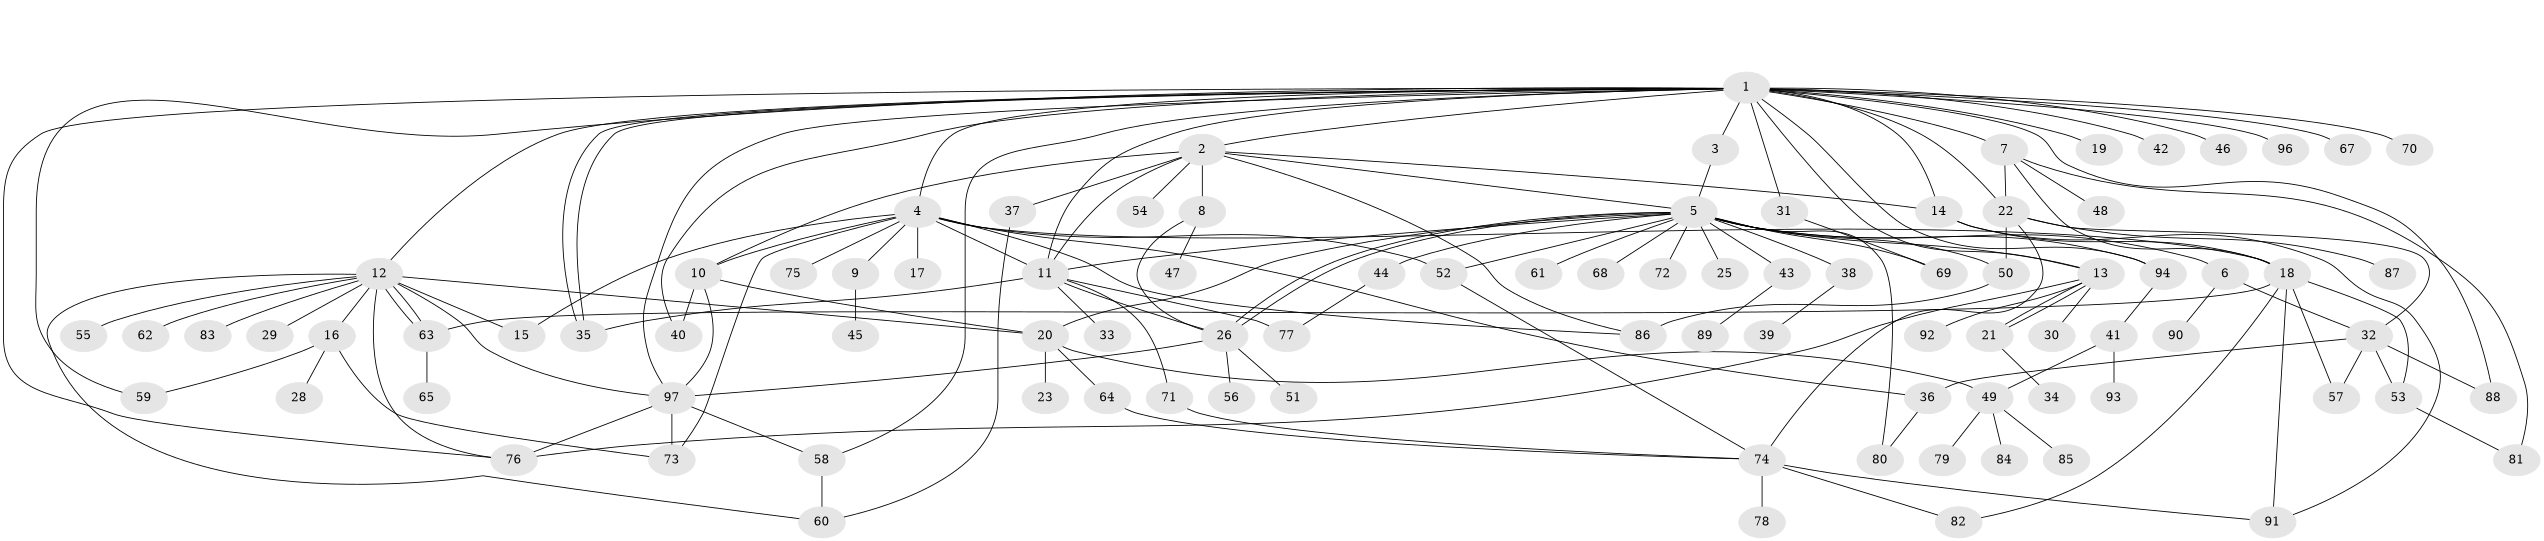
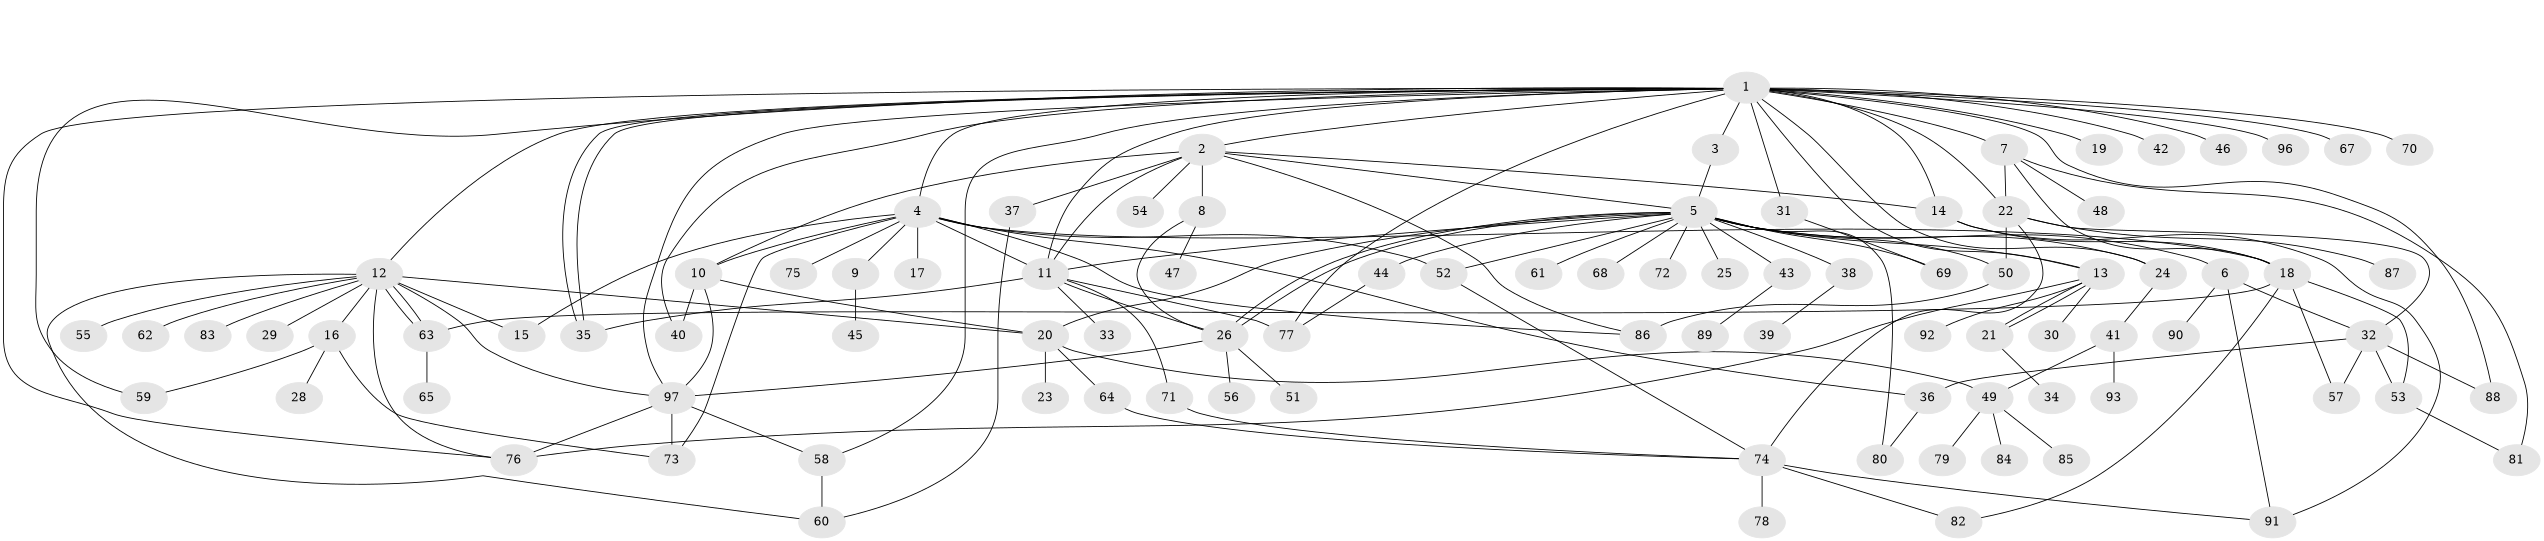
edge "1" -- "77": added
node "94": label "94" -> "24"
edge "18" -- "91": now "6" -- "91"
